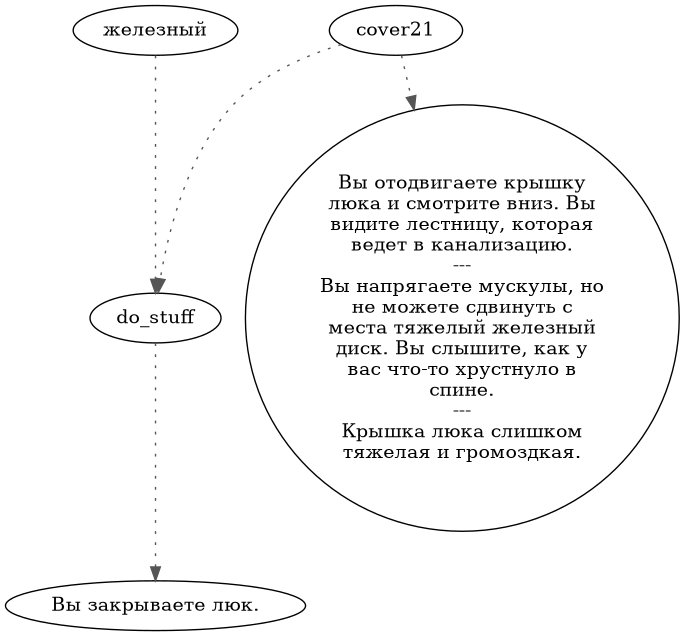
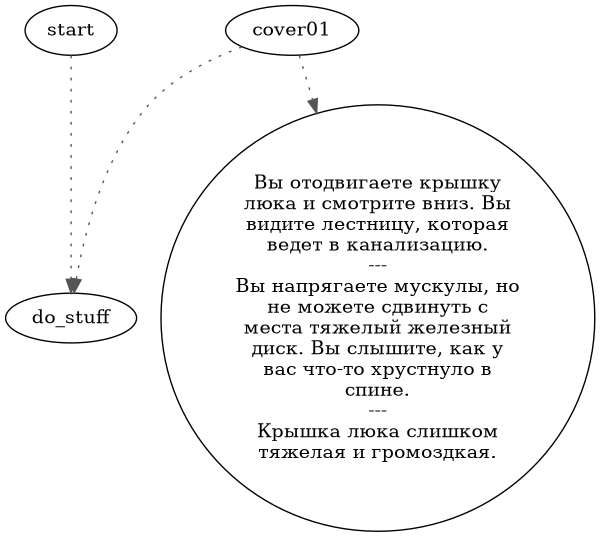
node "железный": label "железный" -> "start"
node "cover21": label "cover21" -> "cover01"
node "Вы закрываете люк.": removed
